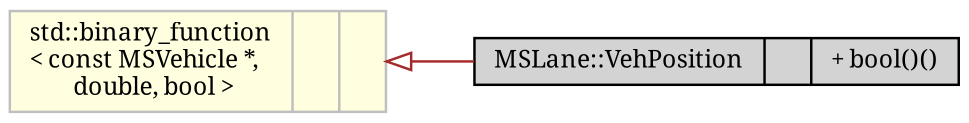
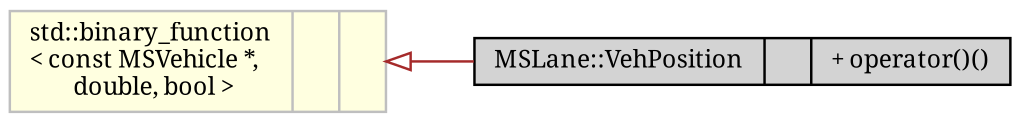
node "MSLane::VehPosition": text "+ bool()()" -> "+ operator()()"
